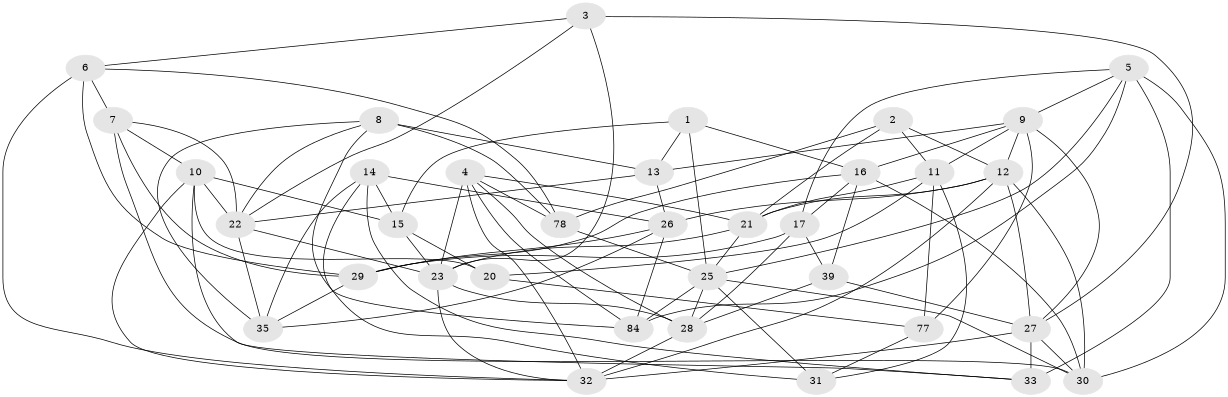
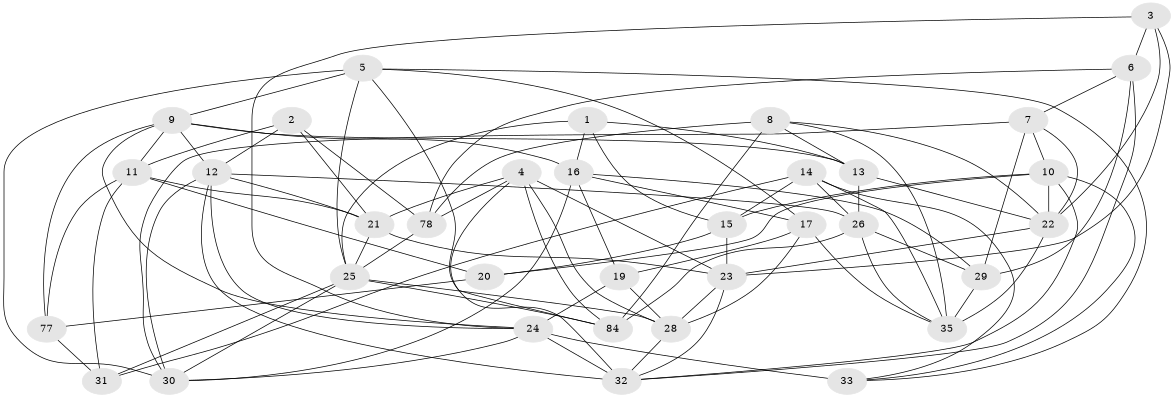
edge "17" -- "29": now "17" -- "35"
node "39": label "39" -> "19"
node "27": label "27" -> "24"
